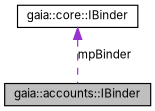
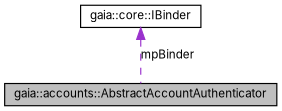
node "gaia::accounts::IBinder": label "gaia::accounts::IBinder" -> "gaia::accounts::AbstractAccountAuthenticator"
